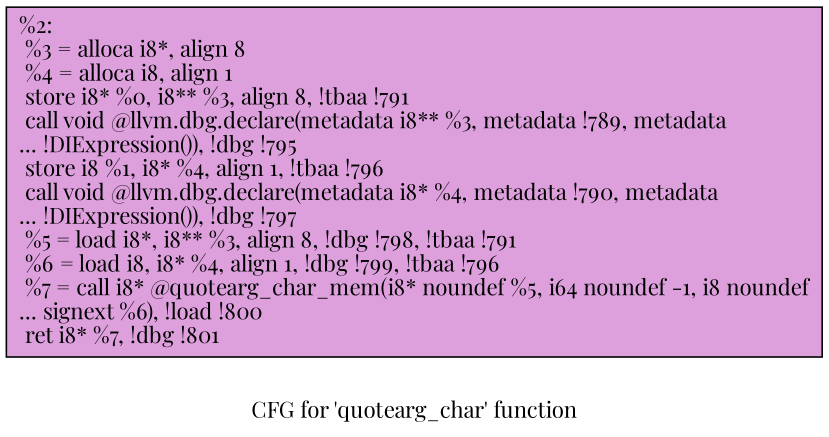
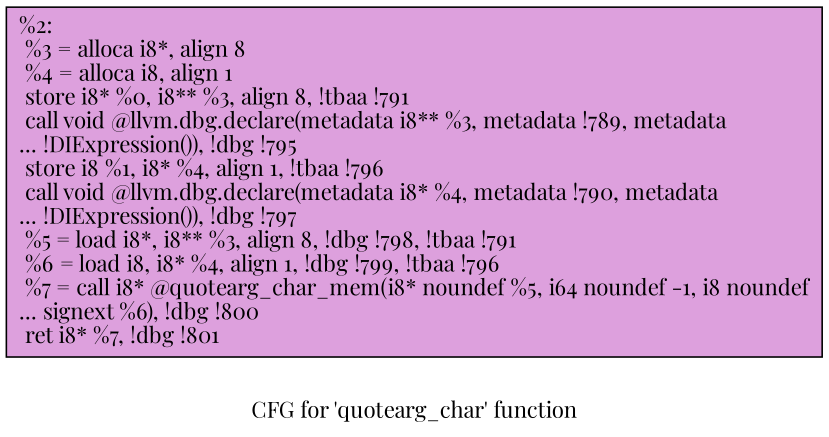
node "%2:": text "... signext %6), !load !800" -> "... signext %6), !dbg !800"
